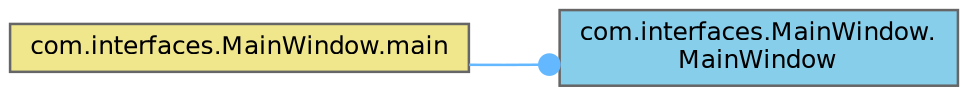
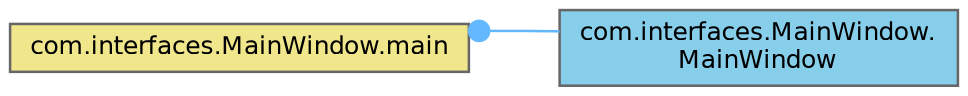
edge "com.interfaces.MainWindow.main" -> "com.interfaces.MainWindow. MainWindow": reversed
